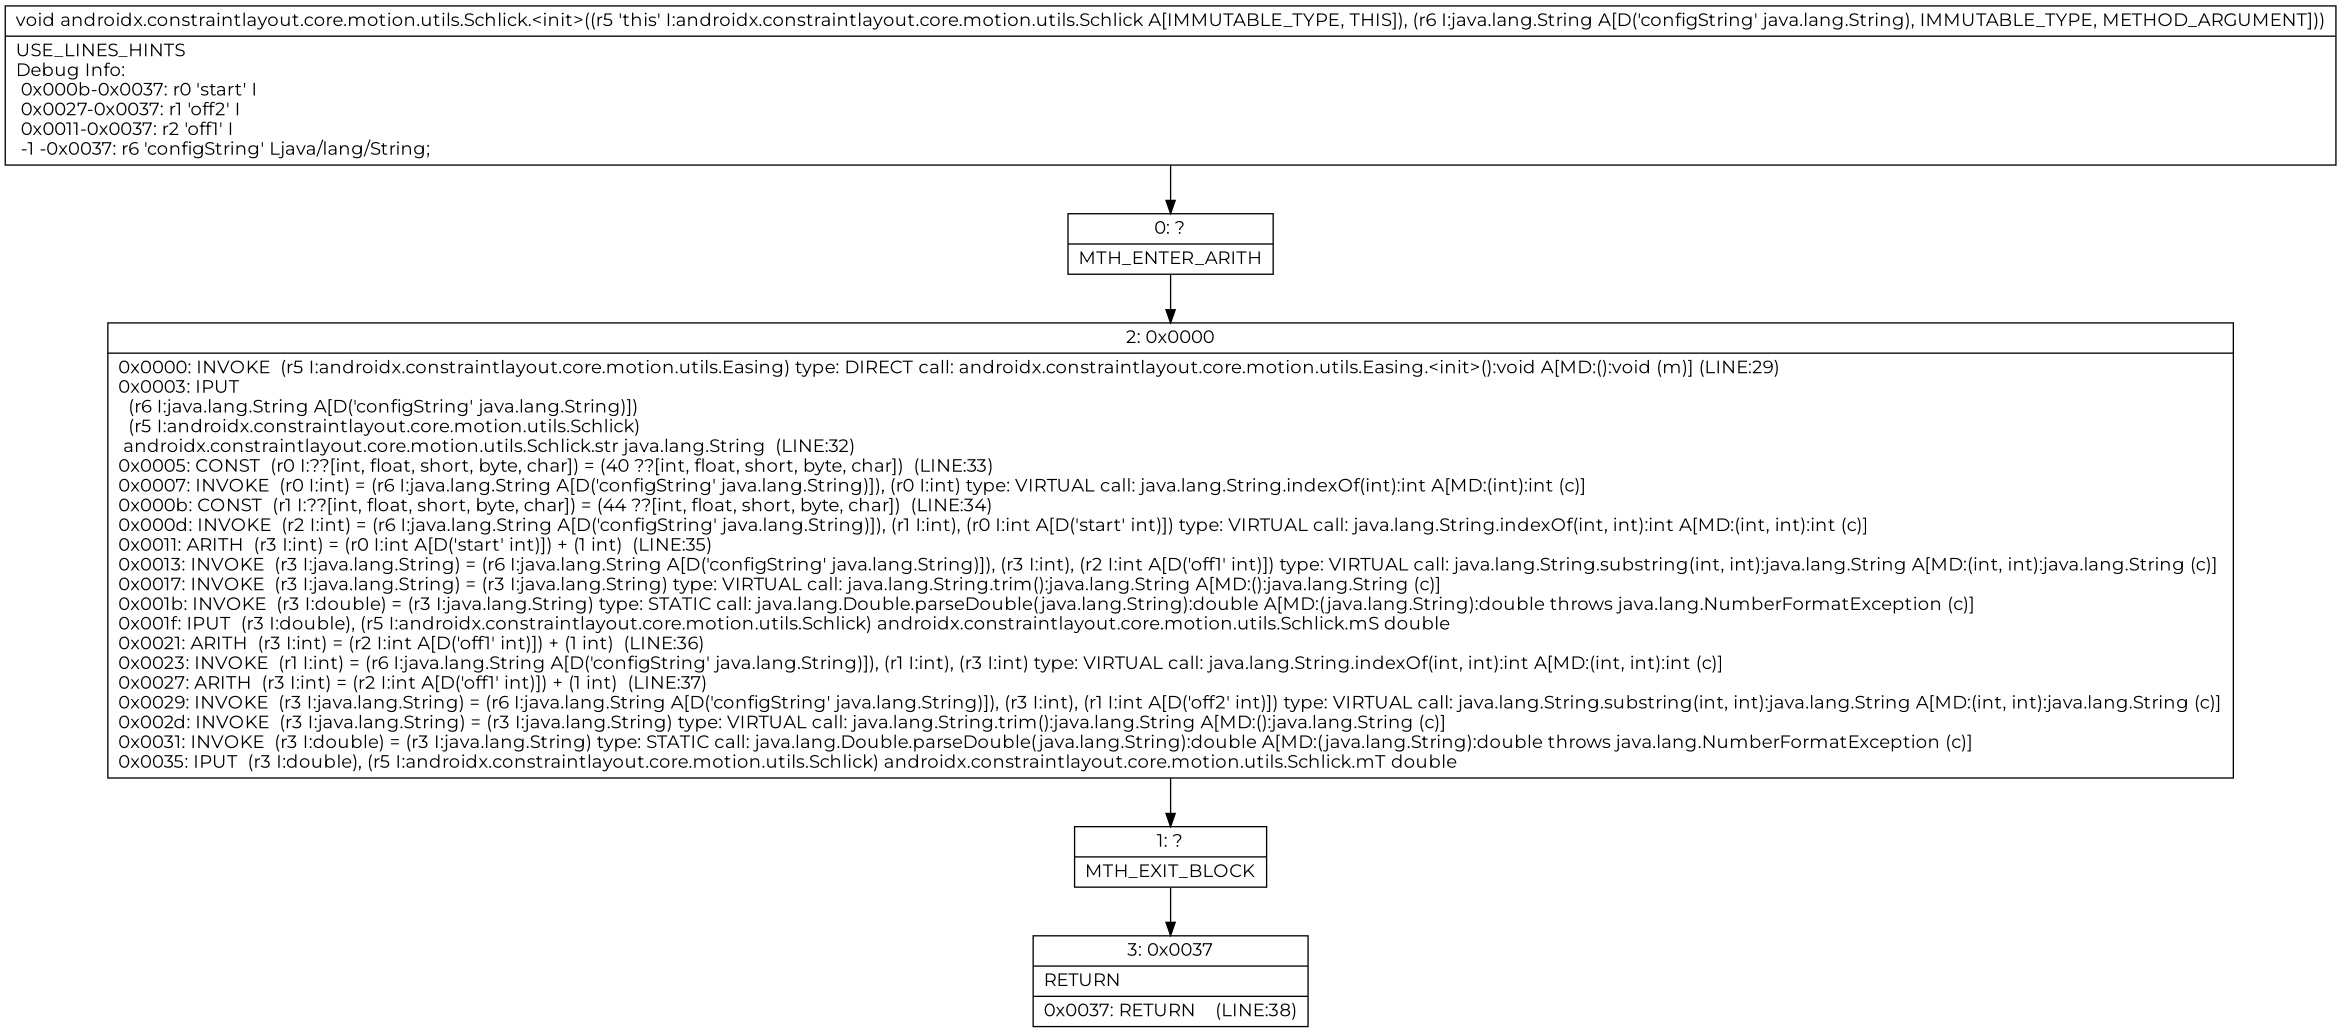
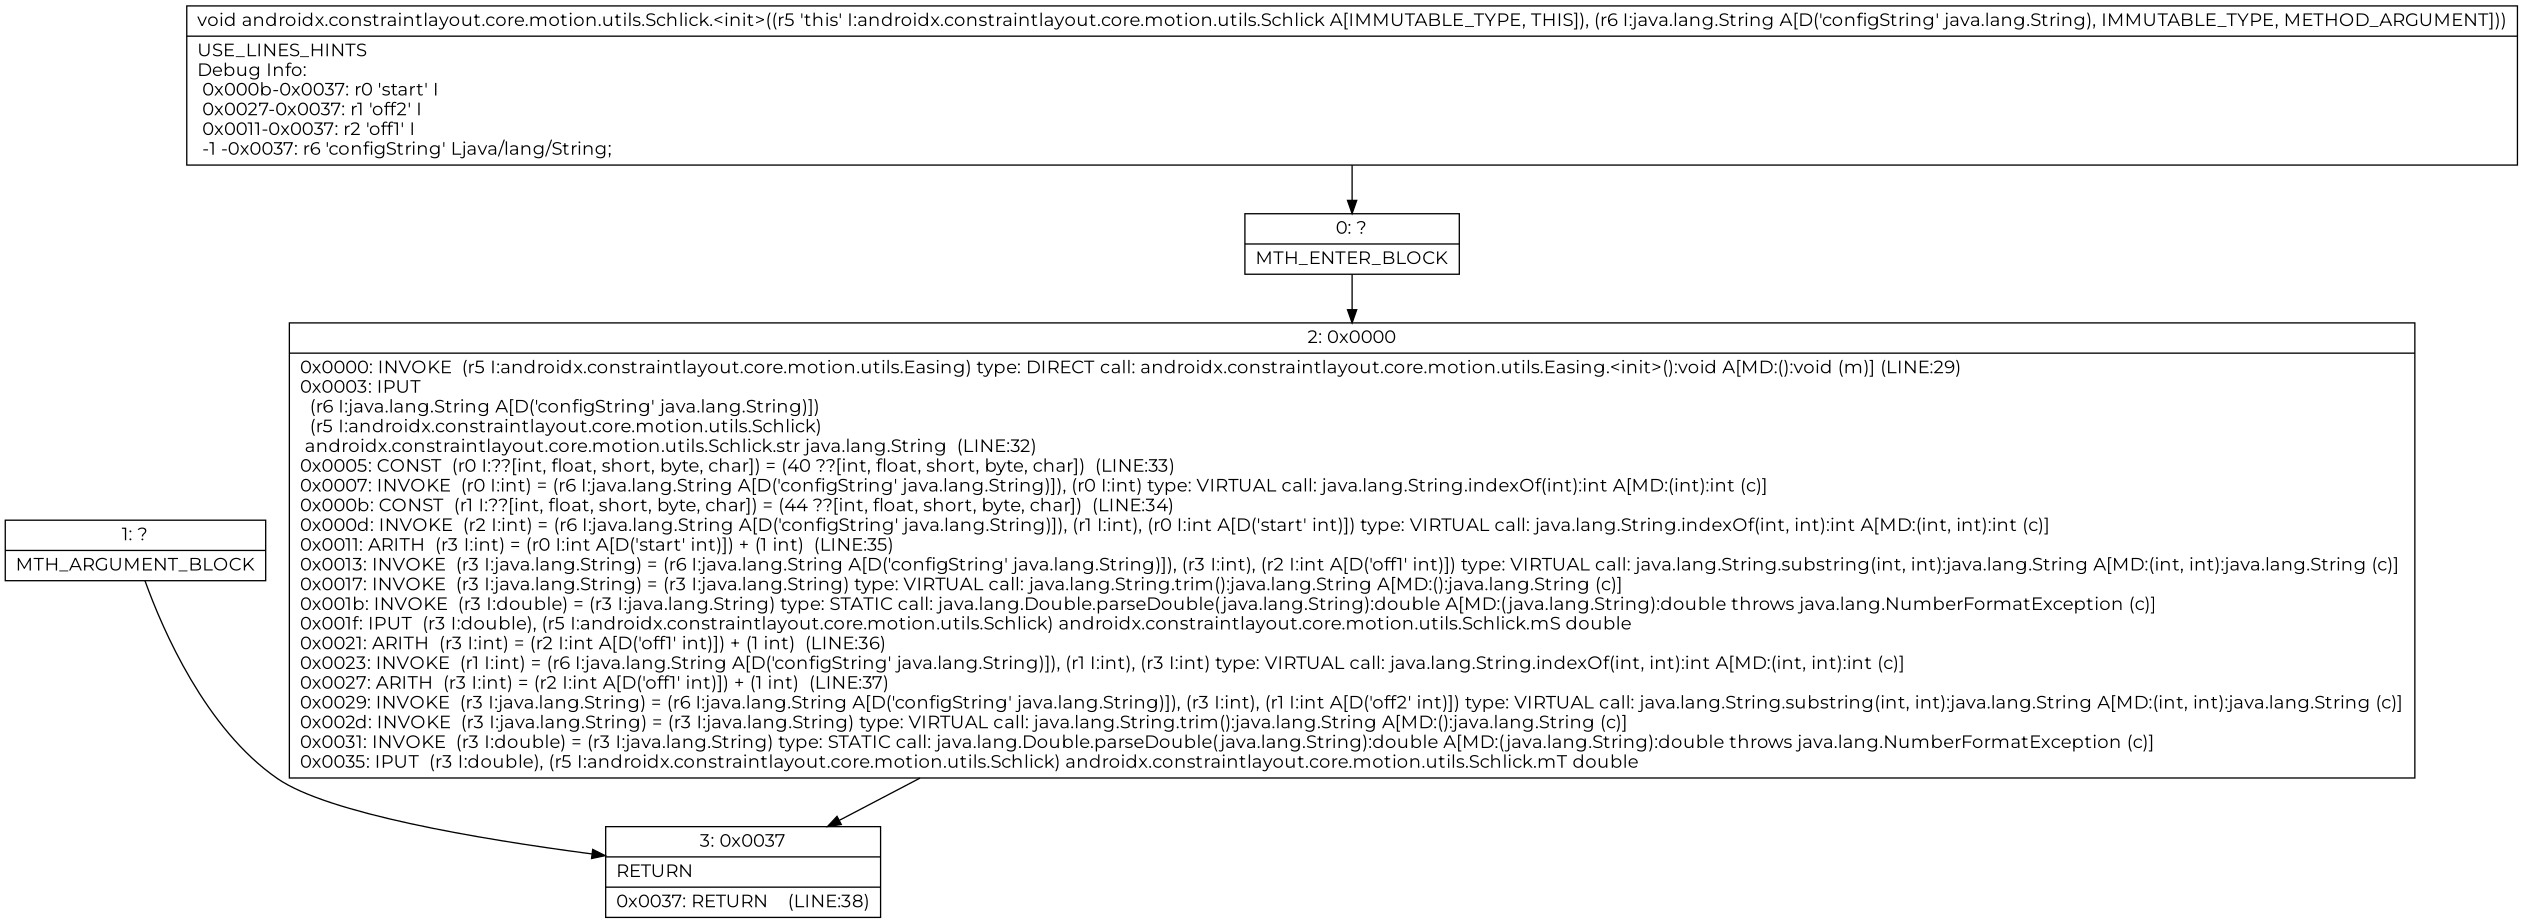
node "0: ?": text "MTH_ENTER_ARITH" -> "MTH_ENTER_BLOCK"
edge "2: 0x0000" -> "1: ?": now "2: 0x0000" -> "3: 0x0037"
node "1: ?": text "MTH_EXIT_BLOCK" -> "MTH_ARGUMENT_BLOCK"
